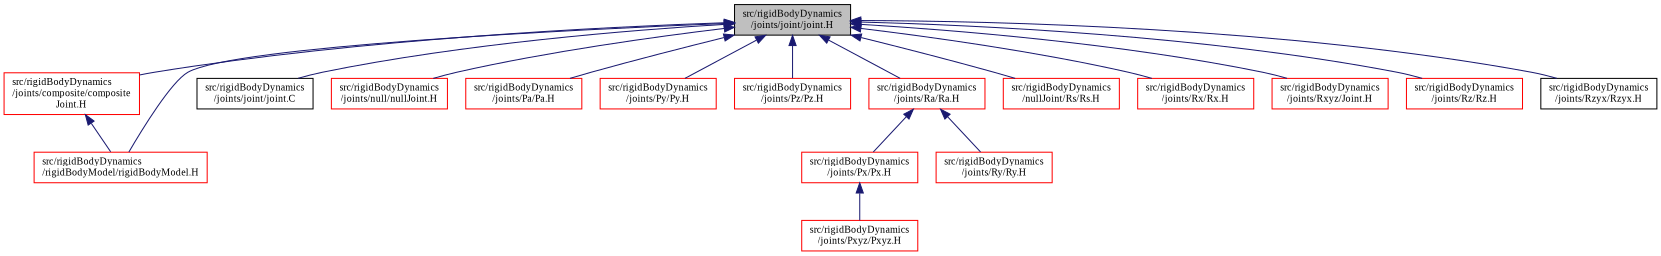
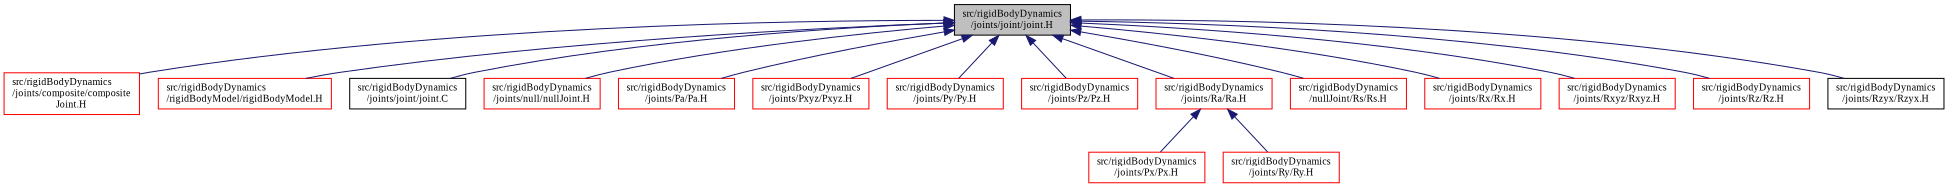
node "src/rigidBodyDynamics /joints/Rxyz/Joint.H": label "src/rigidBodyDynamics /joints/Rxyz/Joint.H" -> "src/rigidBodyDynamics /joints/Rxyz/Rxyz.H"
edge "src/rigidBodyDynamics /rigidBodyModel/rigidBodyModel.H" -> "src/rigidBodyDynamics /joints/composite/composite Joint.H": removed
edge "src/rigidBodyDynamics /joints/Pxyz/Pxyz.H" -> "src/rigidBodyDynamics /joints/Px/Px.H": now "src/rigidBodyDynamics /joints/Pxyz/Pxyz.H" -> "src/rigidBodyDynamics /joints/joint/joint.H"
